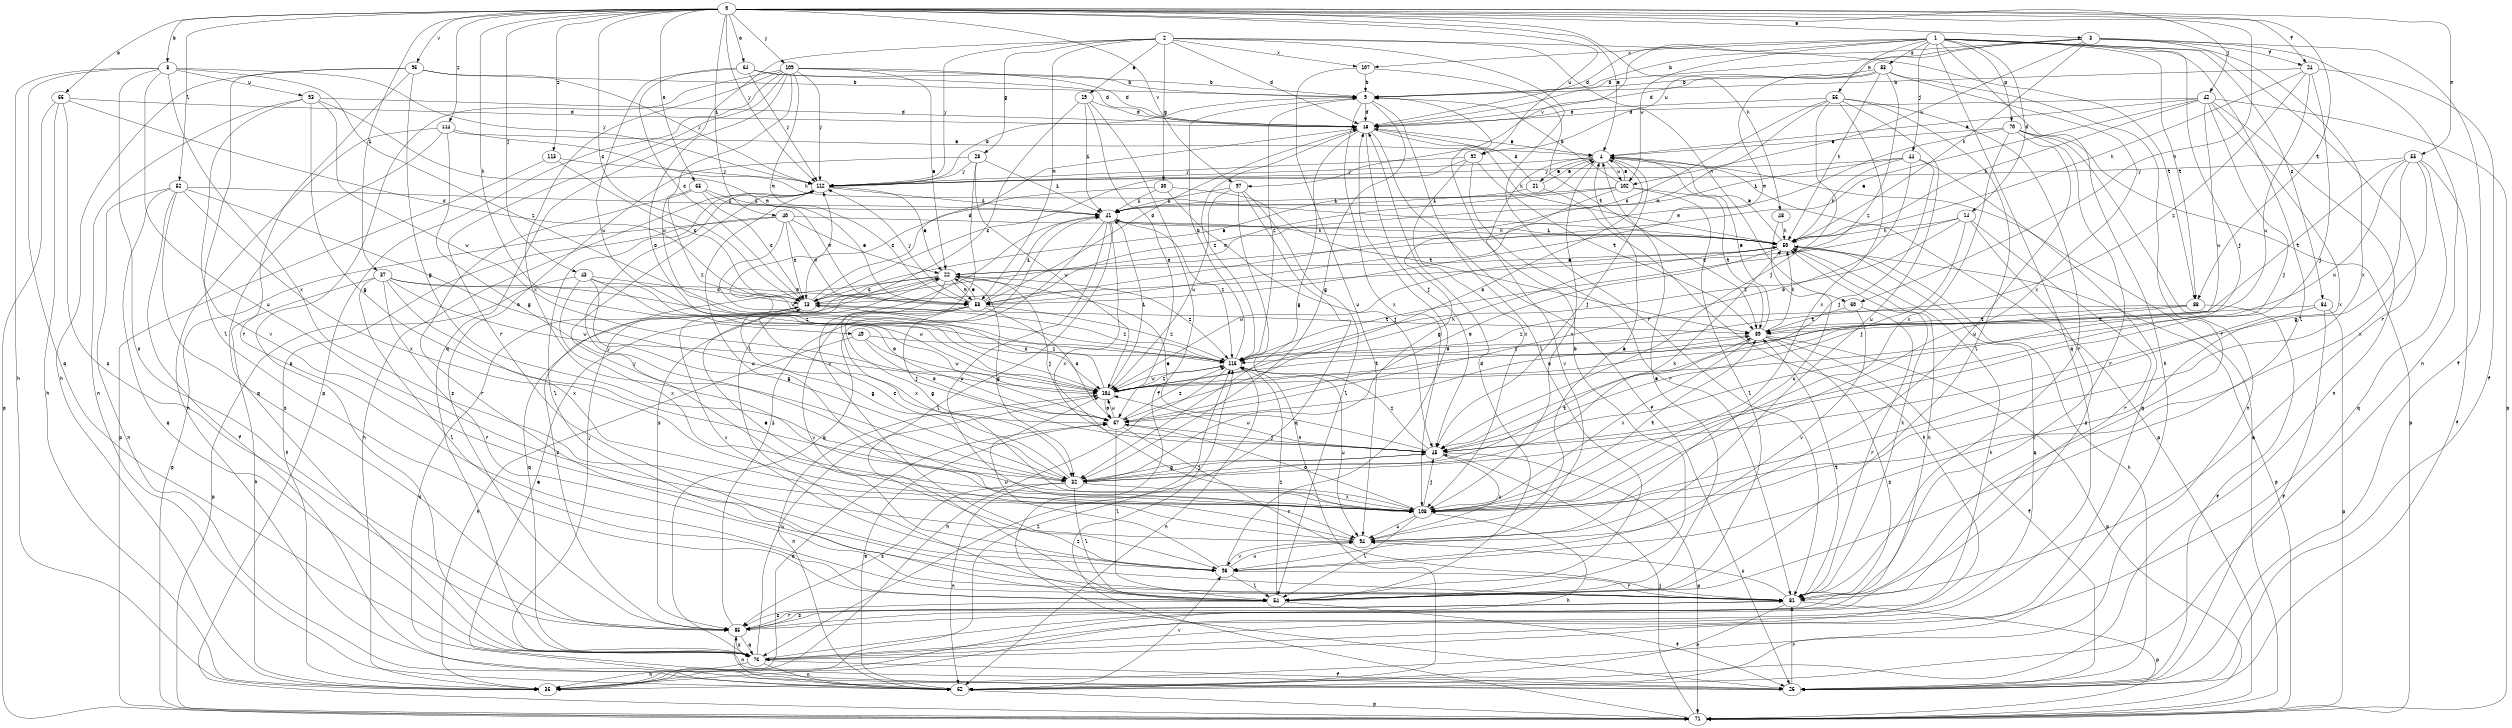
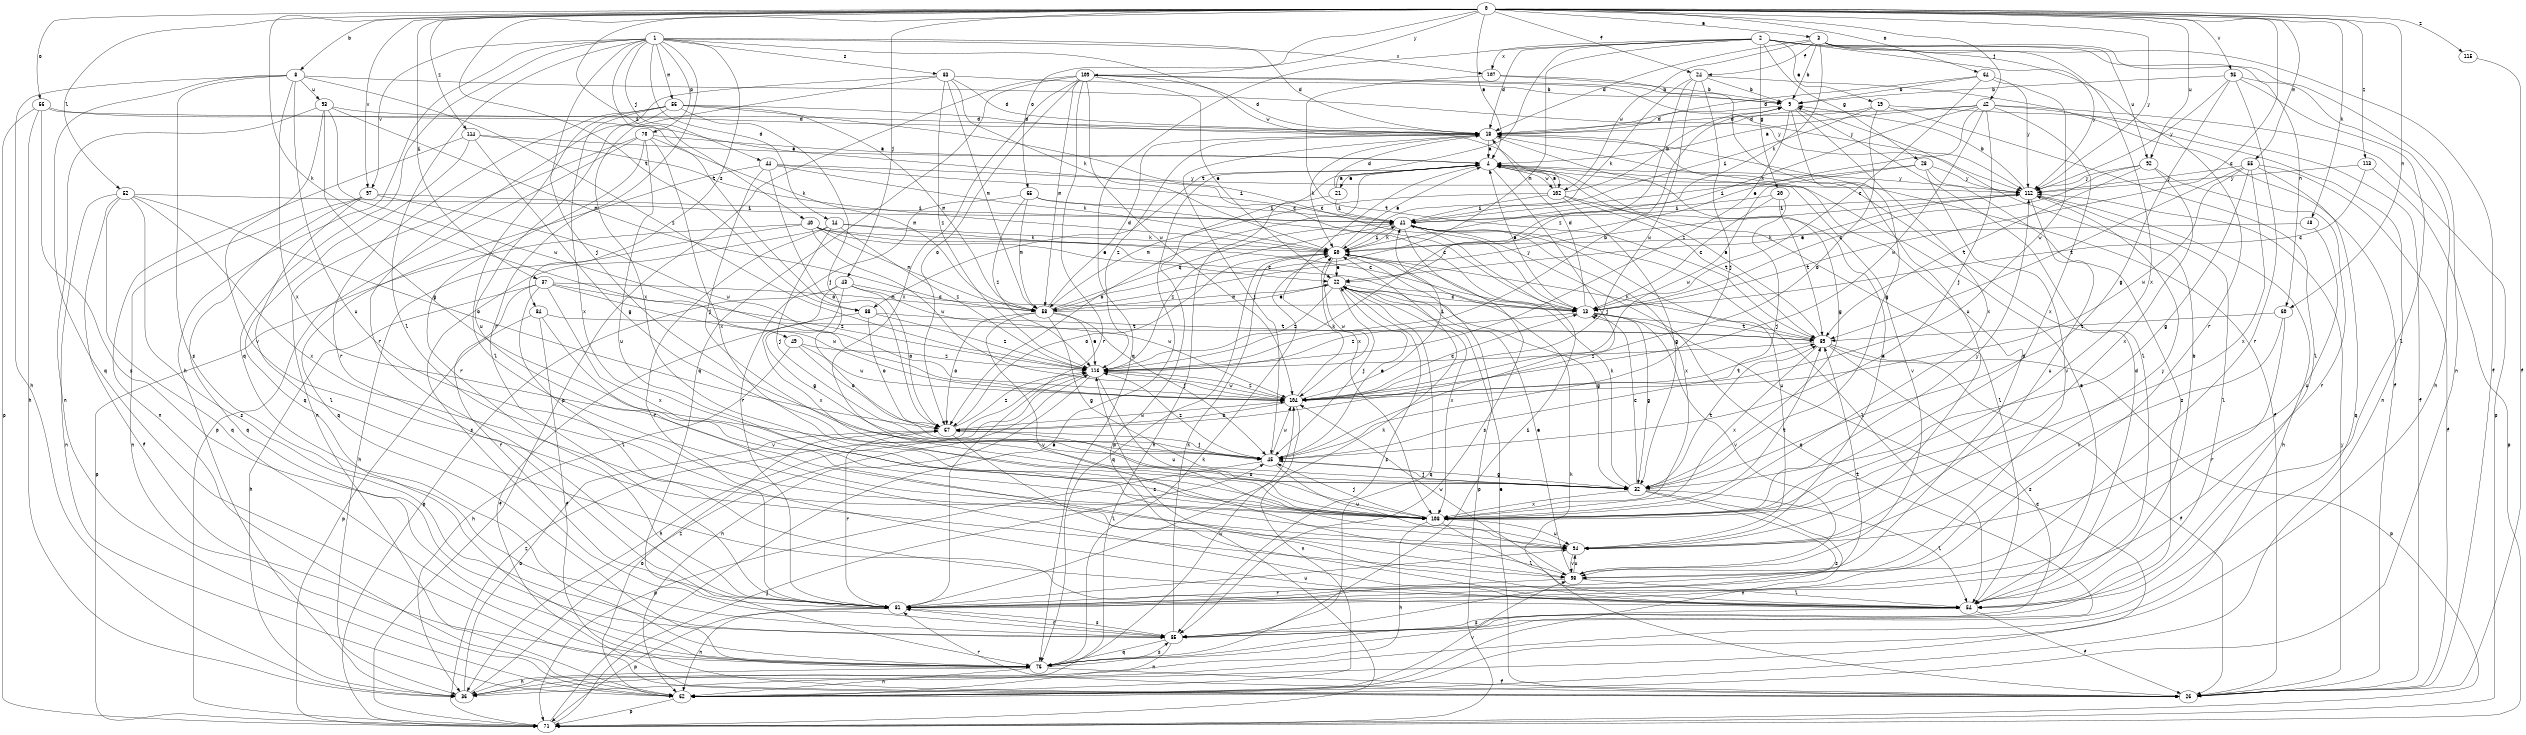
node "115": added
edge "58" -> "41": label "i" -> "q"
edge "58" -> "116": label "z" -> "e"
